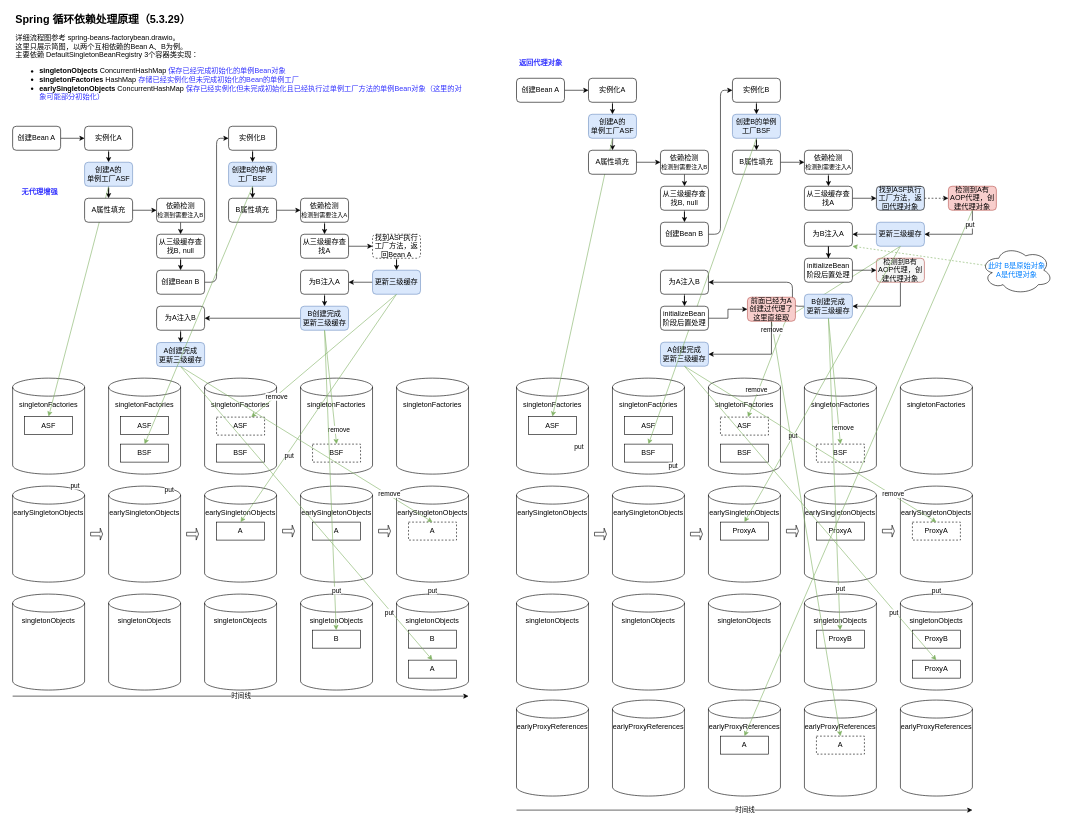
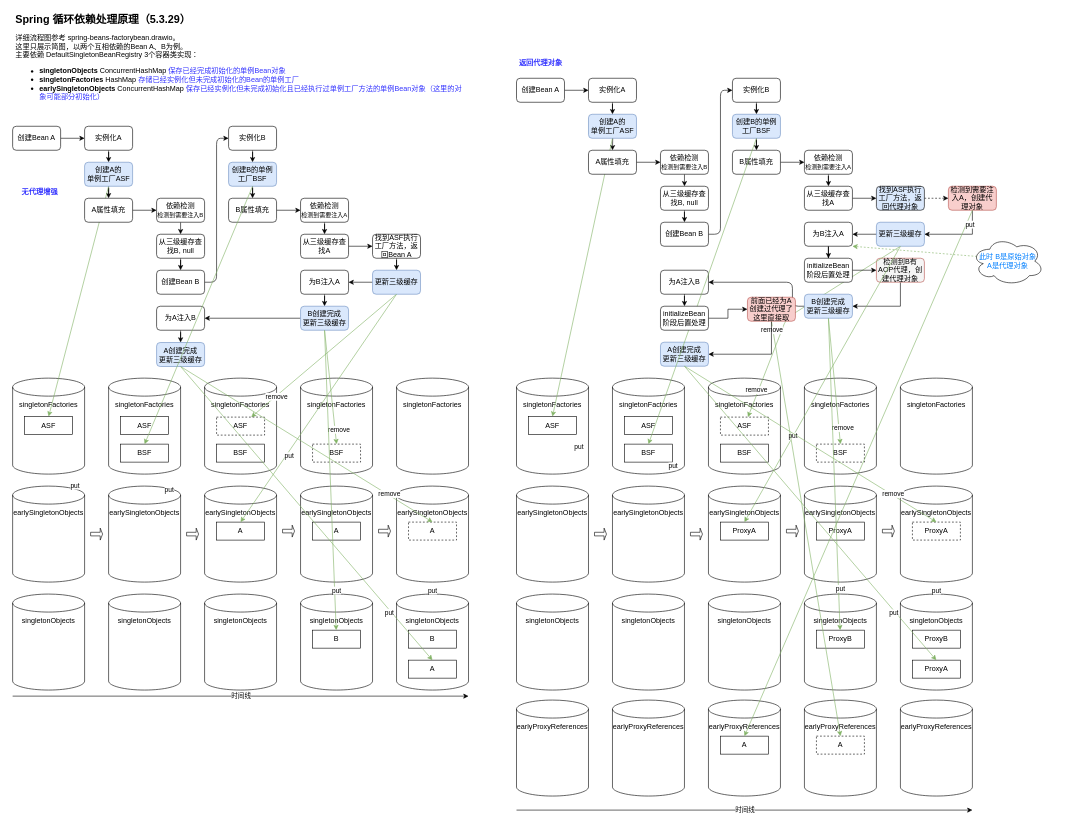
node "检测到A有AOP代理，创建代理对象": label "检测到A有AOP代理，创建代理对象" -> "检测到需要注入A，创建代理对象"
node "找到ASF执行工厂方法，返回Bean A": style dashed -> solid
node "此时 B是原始对象 A是代理对象": moved (1017, 270) -> (1008, 261)
